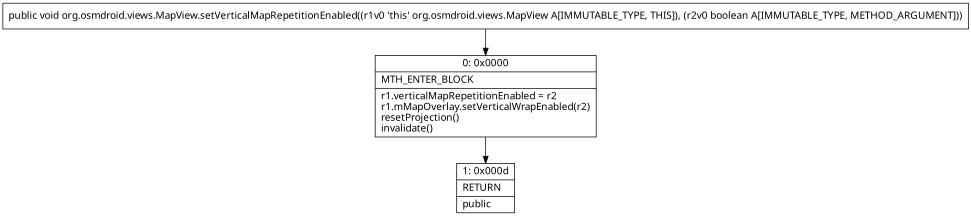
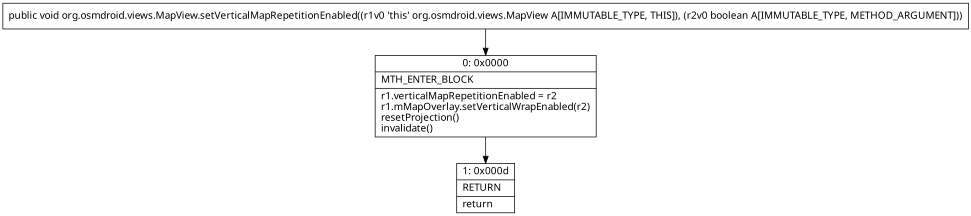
node "1: 0x000d": text "public" -> "return"
